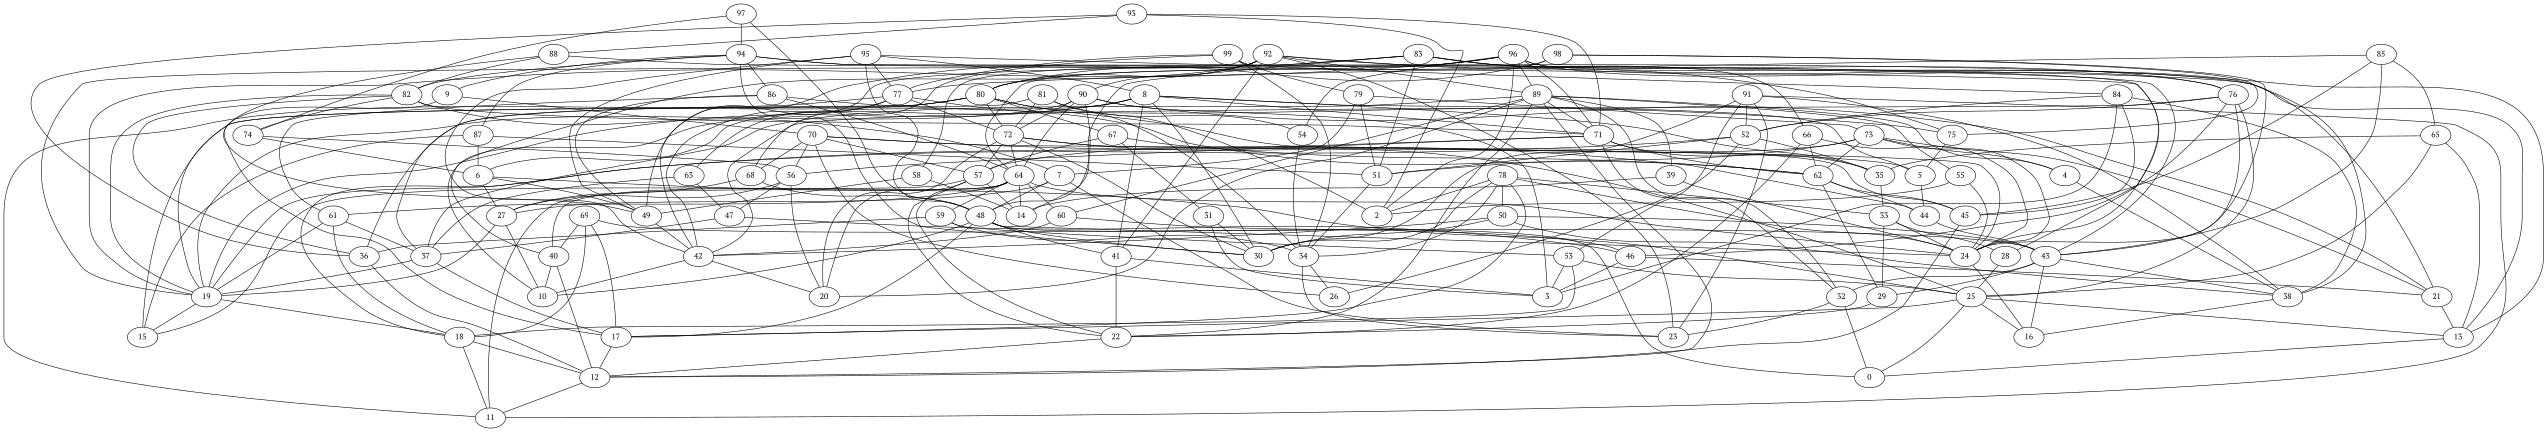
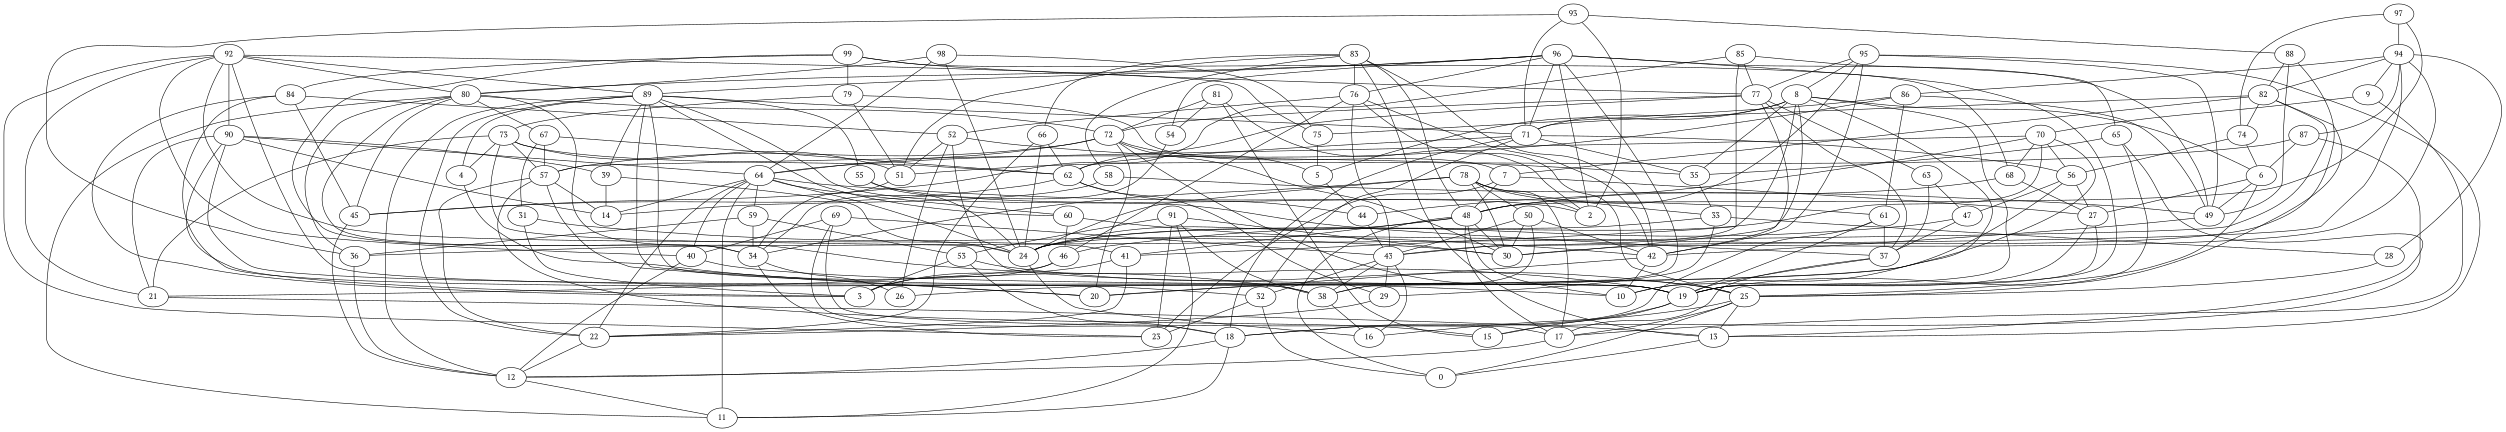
edge "91" -- "52": removed
edge "90" -- "72": now "90" -- "39"
